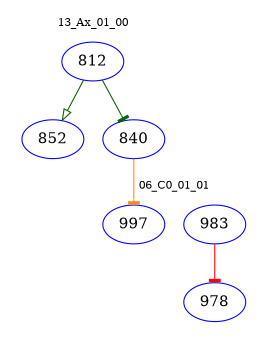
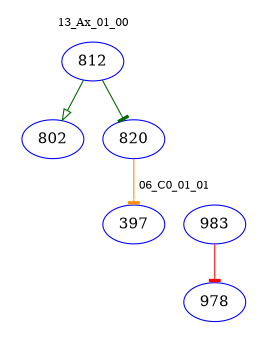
node "852": label "852" -> "802"
node "840": label "840" -> "820"
node "997": label "997" -> "397"
